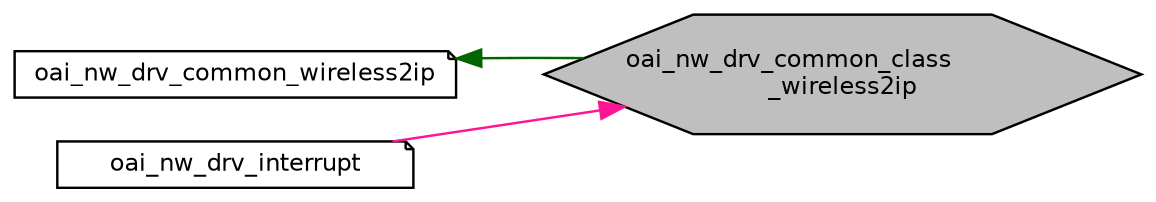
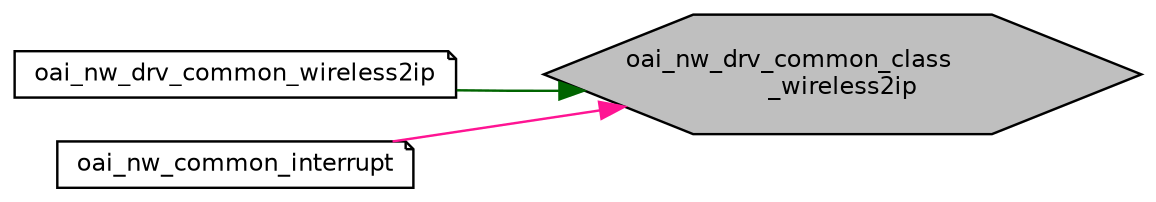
edge "oai_nw_drv_common_class _wireless2ip" -> "oai_nw_drv_common_wireless2ip": reversed
node "oai_nw_drv_interrupt": label "oai_nw_drv_interrupt" -> "oai_nw_common_interrupt"
